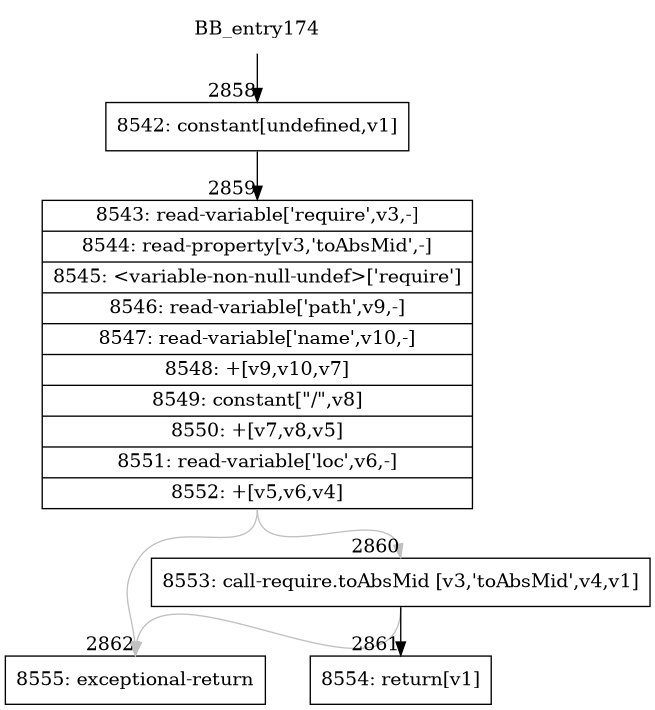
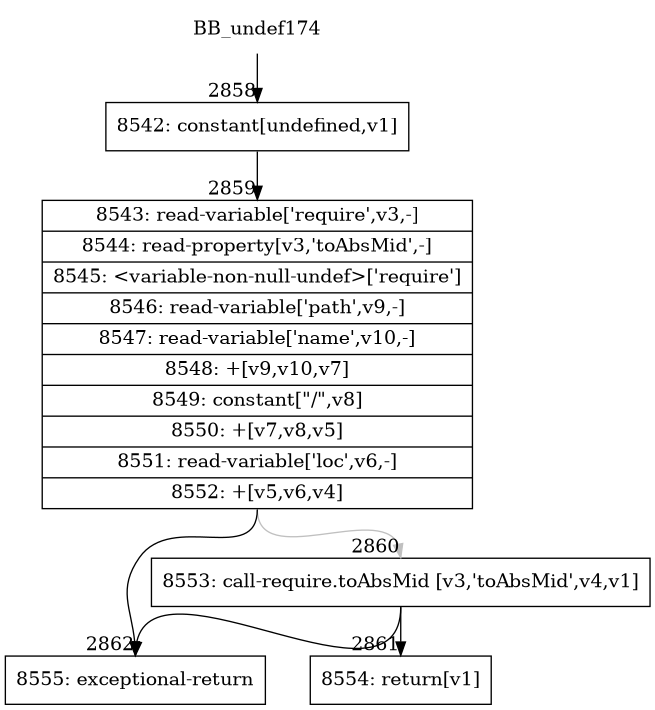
node "BB_entry174": label "BB_entry174" -> "BB_undef174"
edge "8543: read-variable['require',v3,-]" -> "8555: exceptional-return": color gray -> black
edge "8553: call-require.toAbsMid [v3,'toAbsMid',v4,v1]" -> "8555: exceptional-return": color gray -> black
